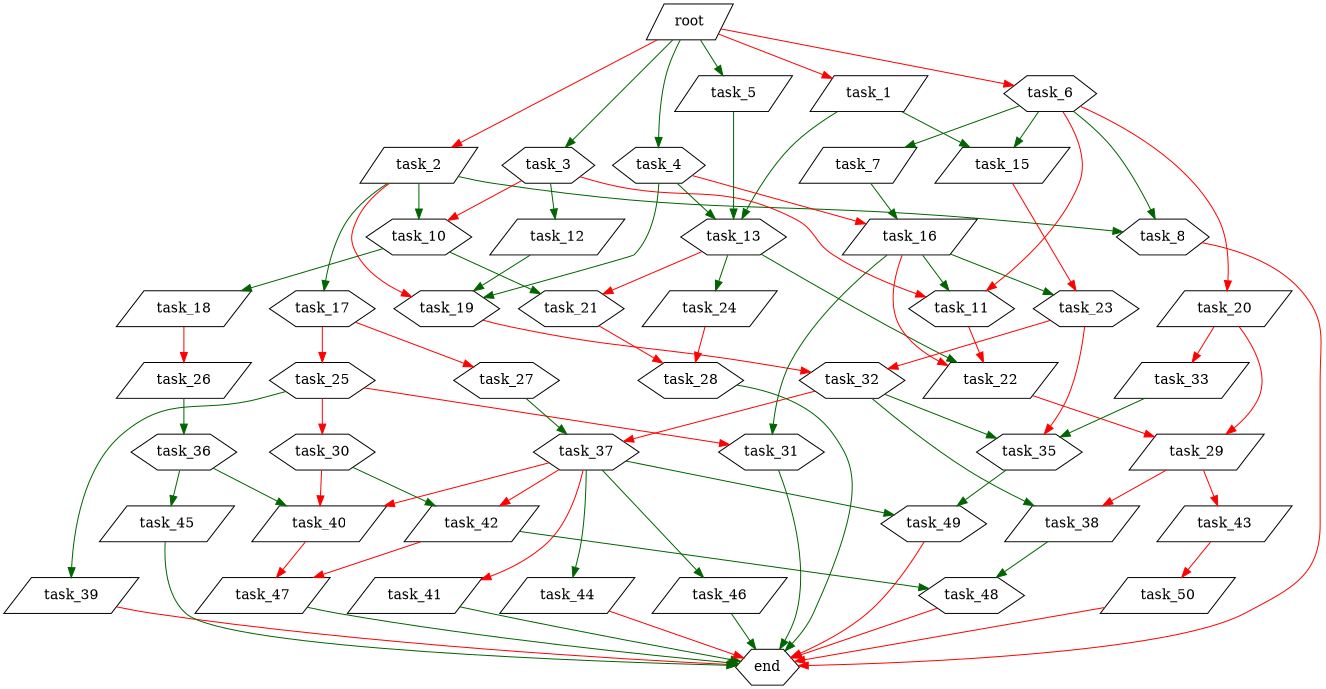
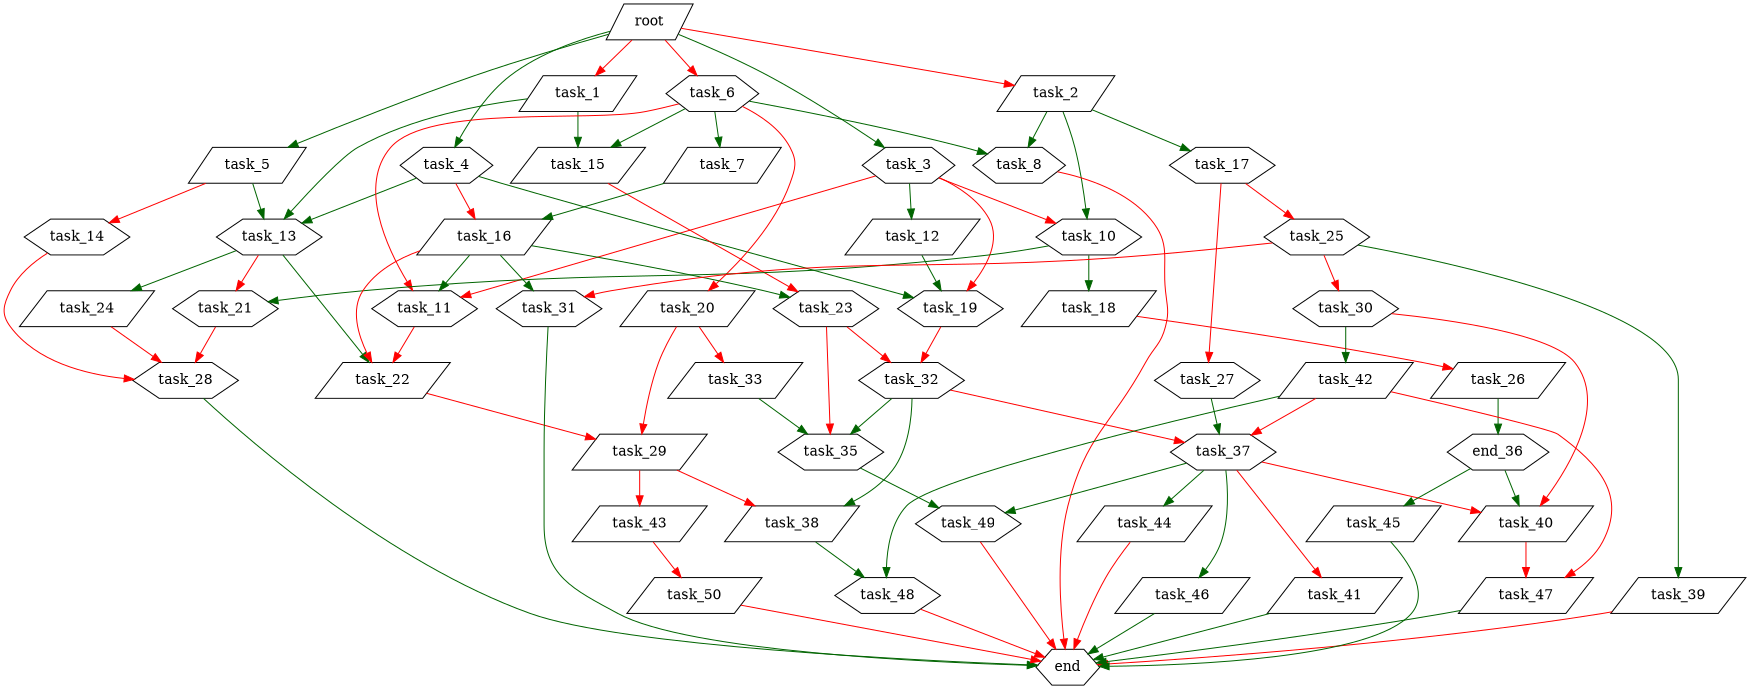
node "task_14": added
edge "task_2" -> "task_19": now "task_3" -> "task_19"
node "task_36": label "task_36" -> "end_36"
edge "task_37" -> "task_42": reversed
